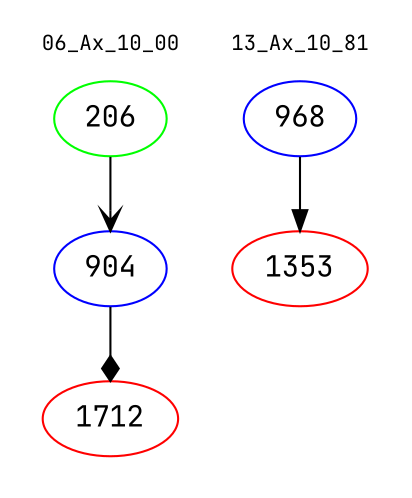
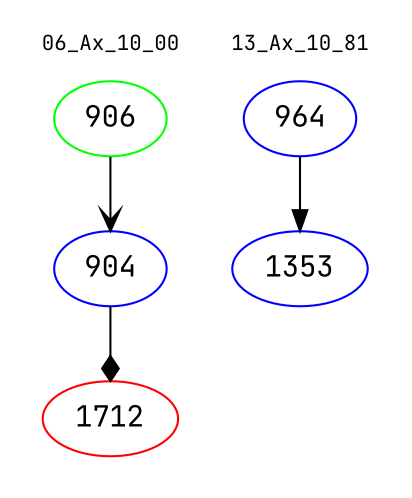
node "206": label "206" -> "906"
node "968": label "968" -> "964"
node "1353": color red -> blue
